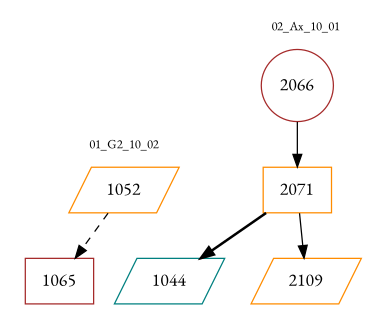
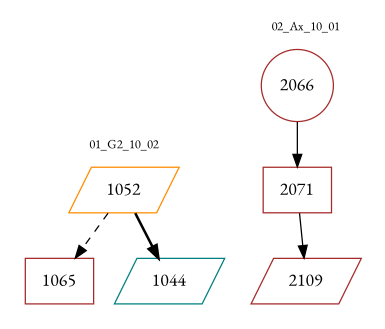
node "2071": color darkorange -> brown
edge "2071" -> "1044": now "1052" -> "1044"
node "2109": color darkorange -> brown
